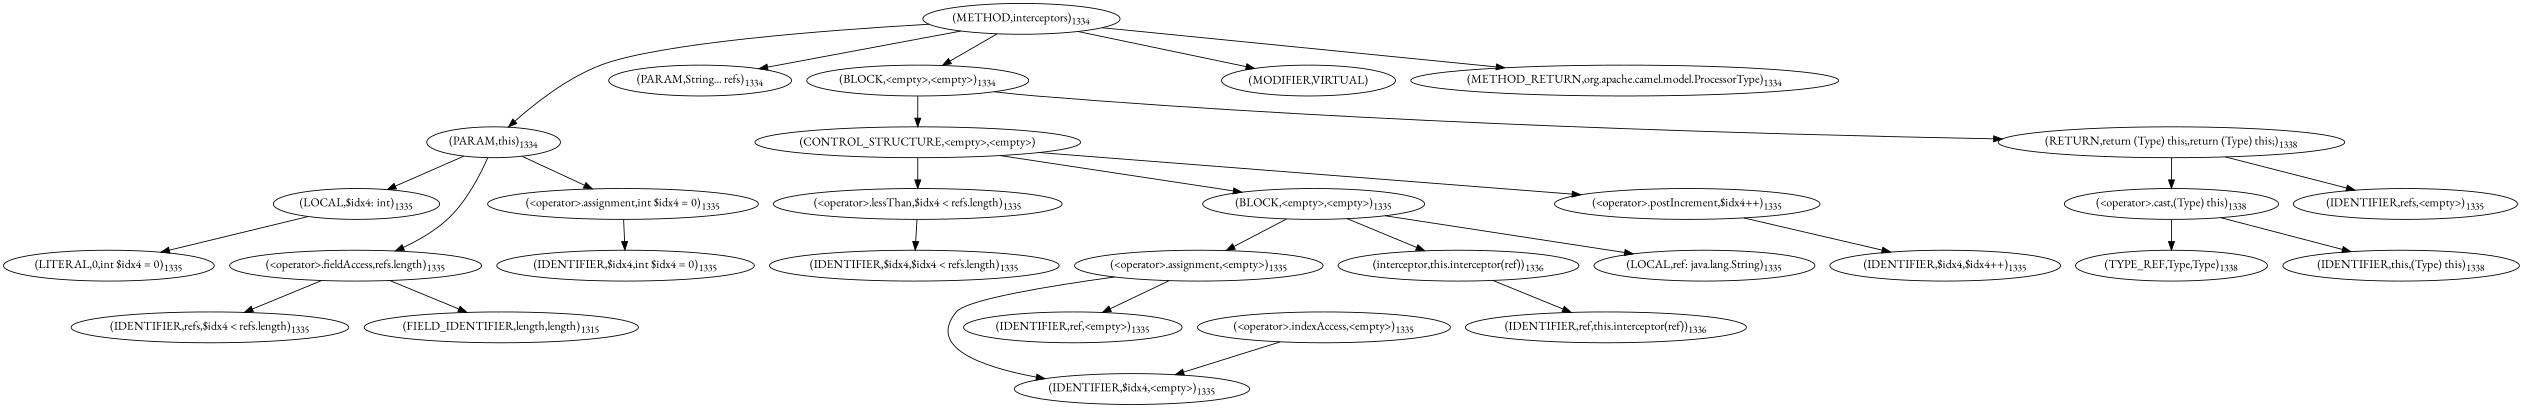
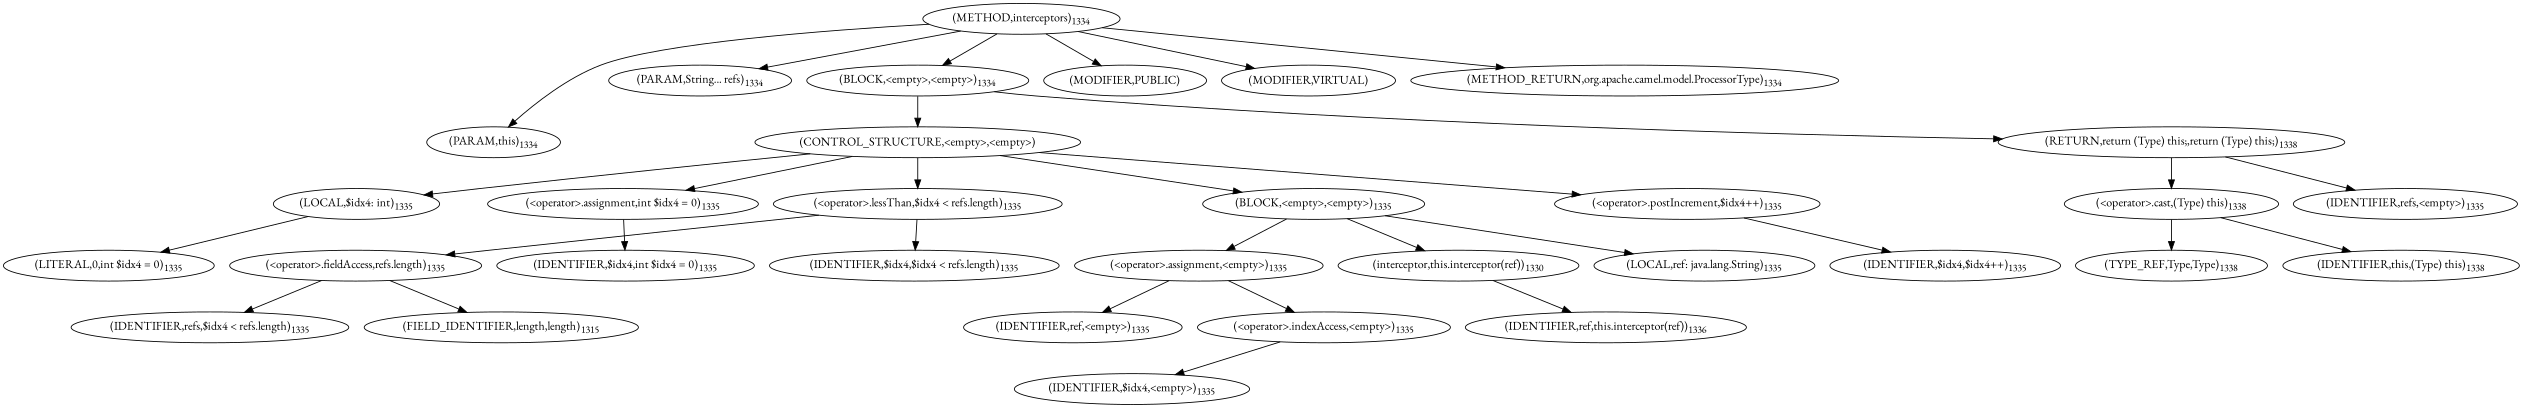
node "(MODIFIER,PUBLIC)": added
edge "(PARAM,this)" -> "(LOCAL,$idx4: int)": now "(CONTROL_STRUCTURE,<empty>,<empty>)" -> "(LOCAL,$idx4: int)"
edge "(PARAM,this)" -> "(<operator>.assignment,int $idx4 = 0)": now "(CONTROL_STRUCTURE,<empty>,<empty>)" -> "(<operator>.assignment,int $idx4 = 0)"
edge "(PARAM,this)" -> "(<operator>.fieldAccess,refs.length)": now "(<operator>.lessThan,$idx4 < refs.length)" -> "(<operator>.fieldAccess,refs.length)"
node "(interceptor,this.interceptor(ref))": text "1336" -> "1330"
edge "(<operator>.assignment,<empty>)" -> "(IDENTIFIER,$idx4,<empty>)": now "(<operator>.assignment,<empty>)" -> "(<operator>.indexAccess,<empty>)"
